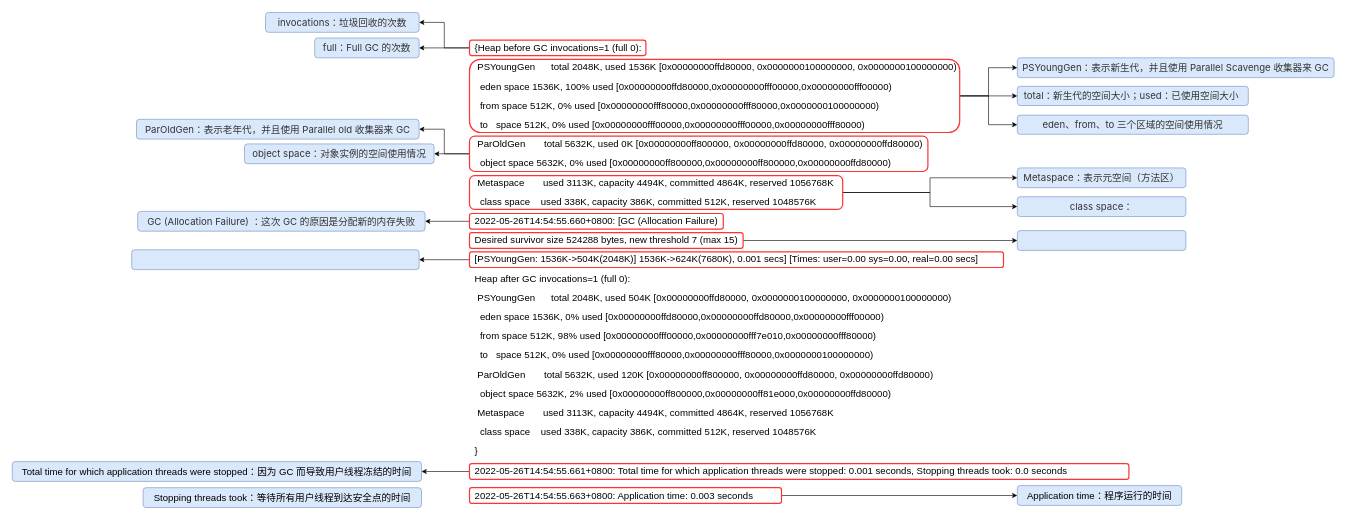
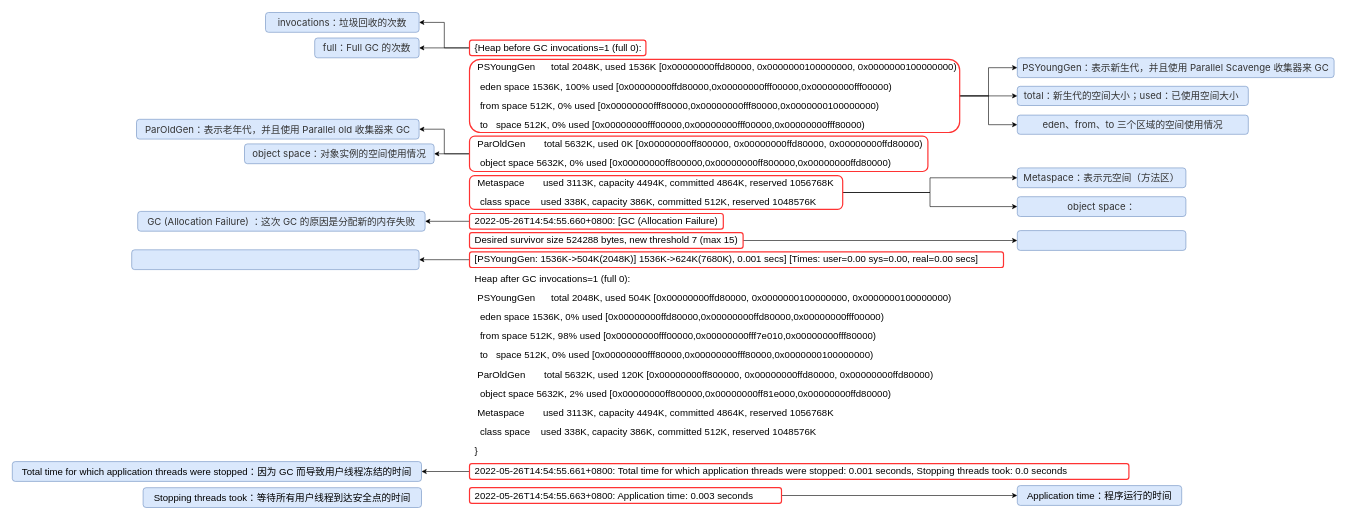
node "class space：": label "class space：" -> "object space："
